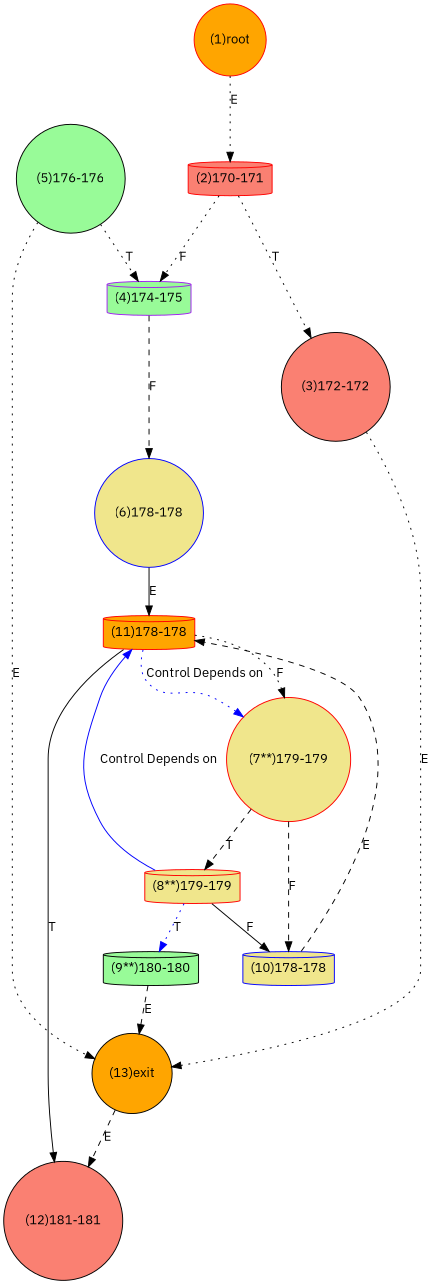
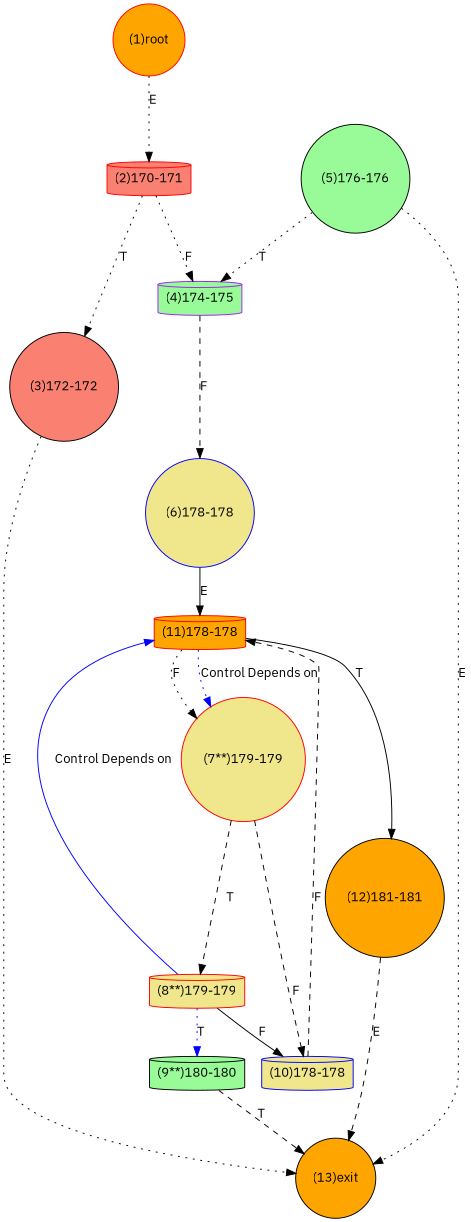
edge "(10)178-178" -> "(11)178-178": label "E" -> "F"
edge "(9**)180-180" -> "(13)exit": label "E" -> "T"
edge "(13)exit" -> "(12)181-181": reversed
node "(12)181-181": fillcolor salmon -> orange
